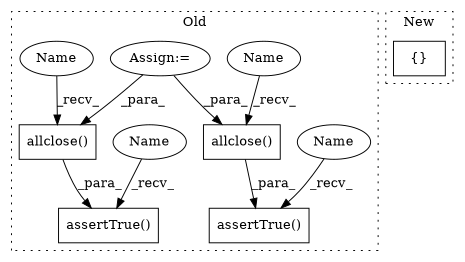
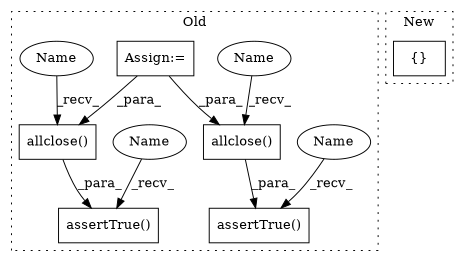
node "Assign:=": shape ellipse -> box
